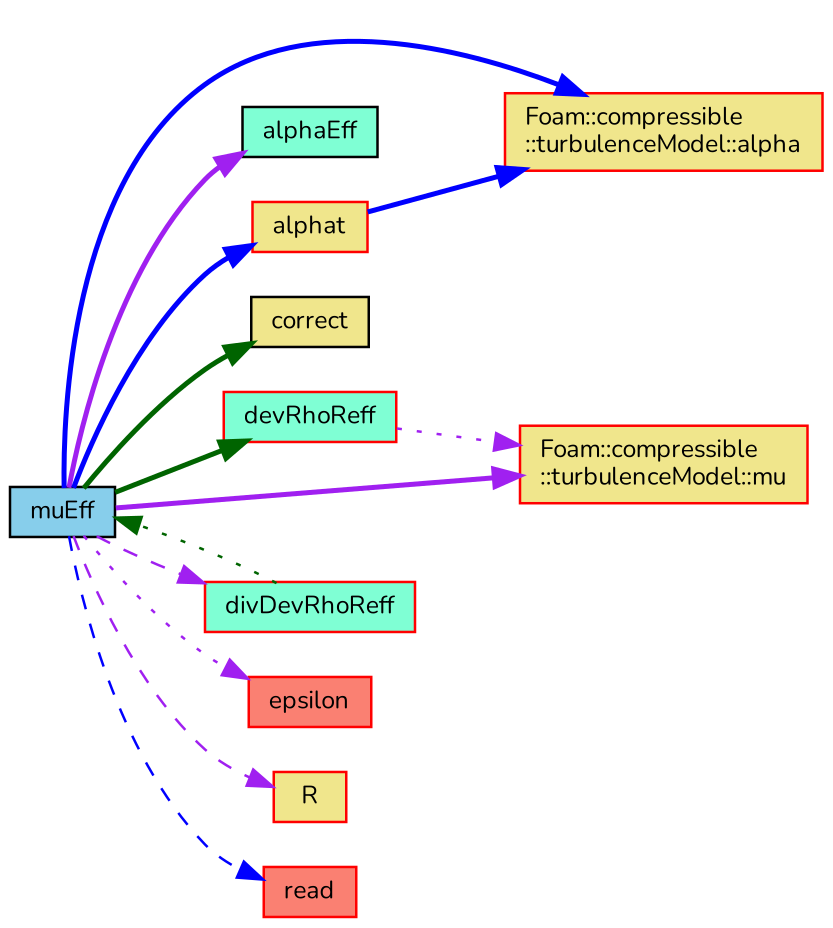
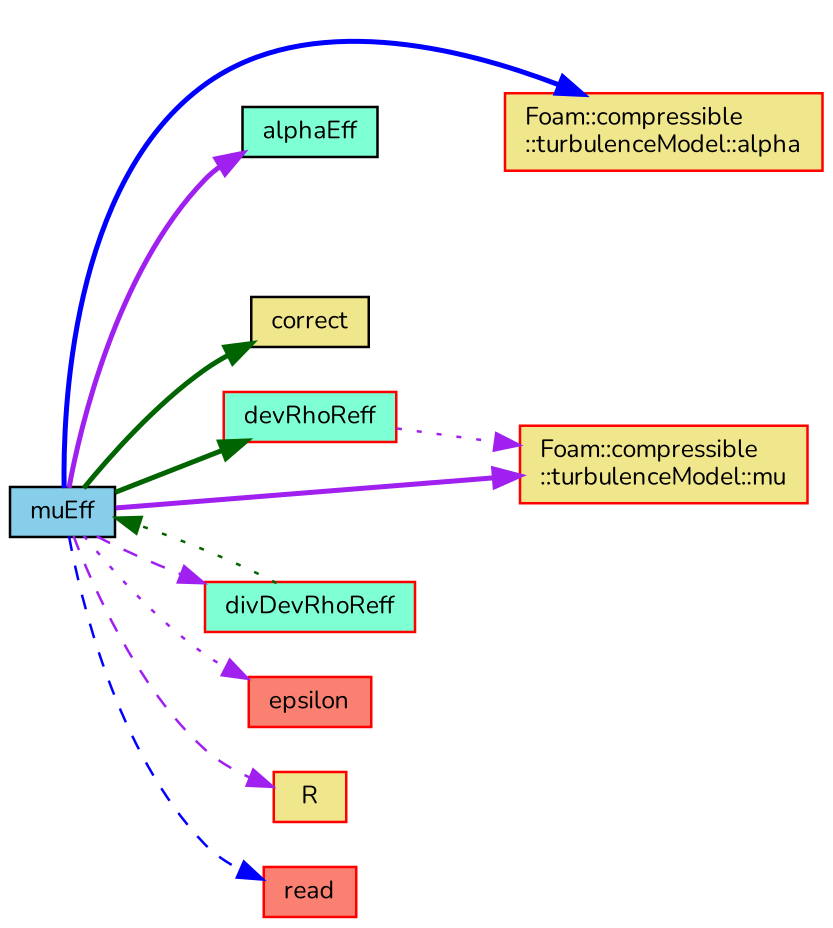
node "alphat": removed
